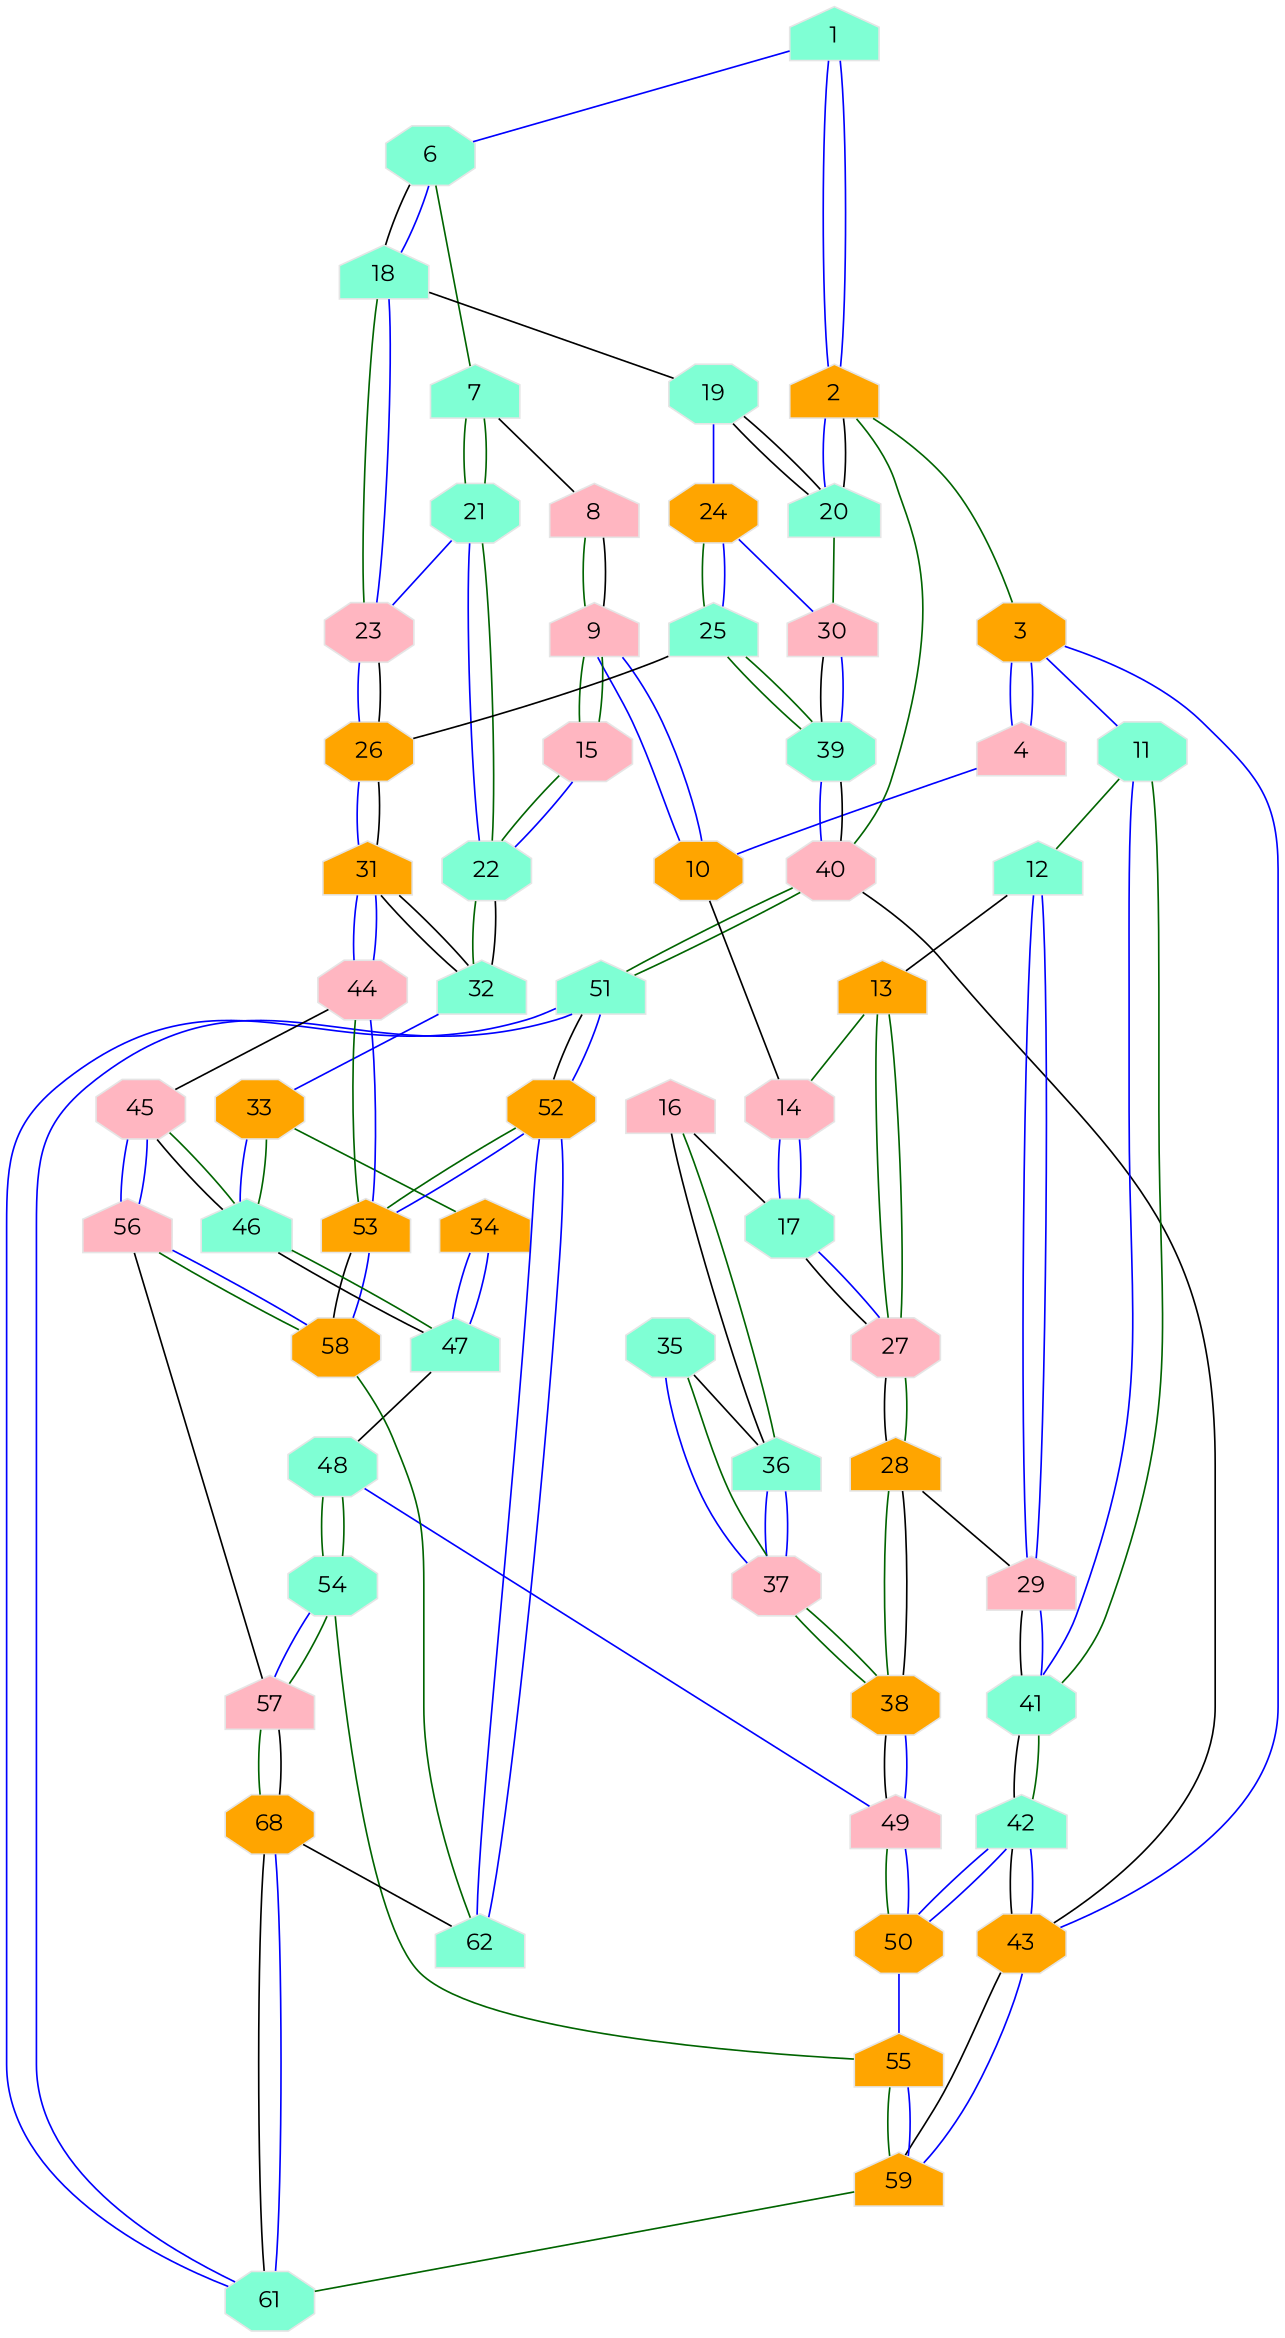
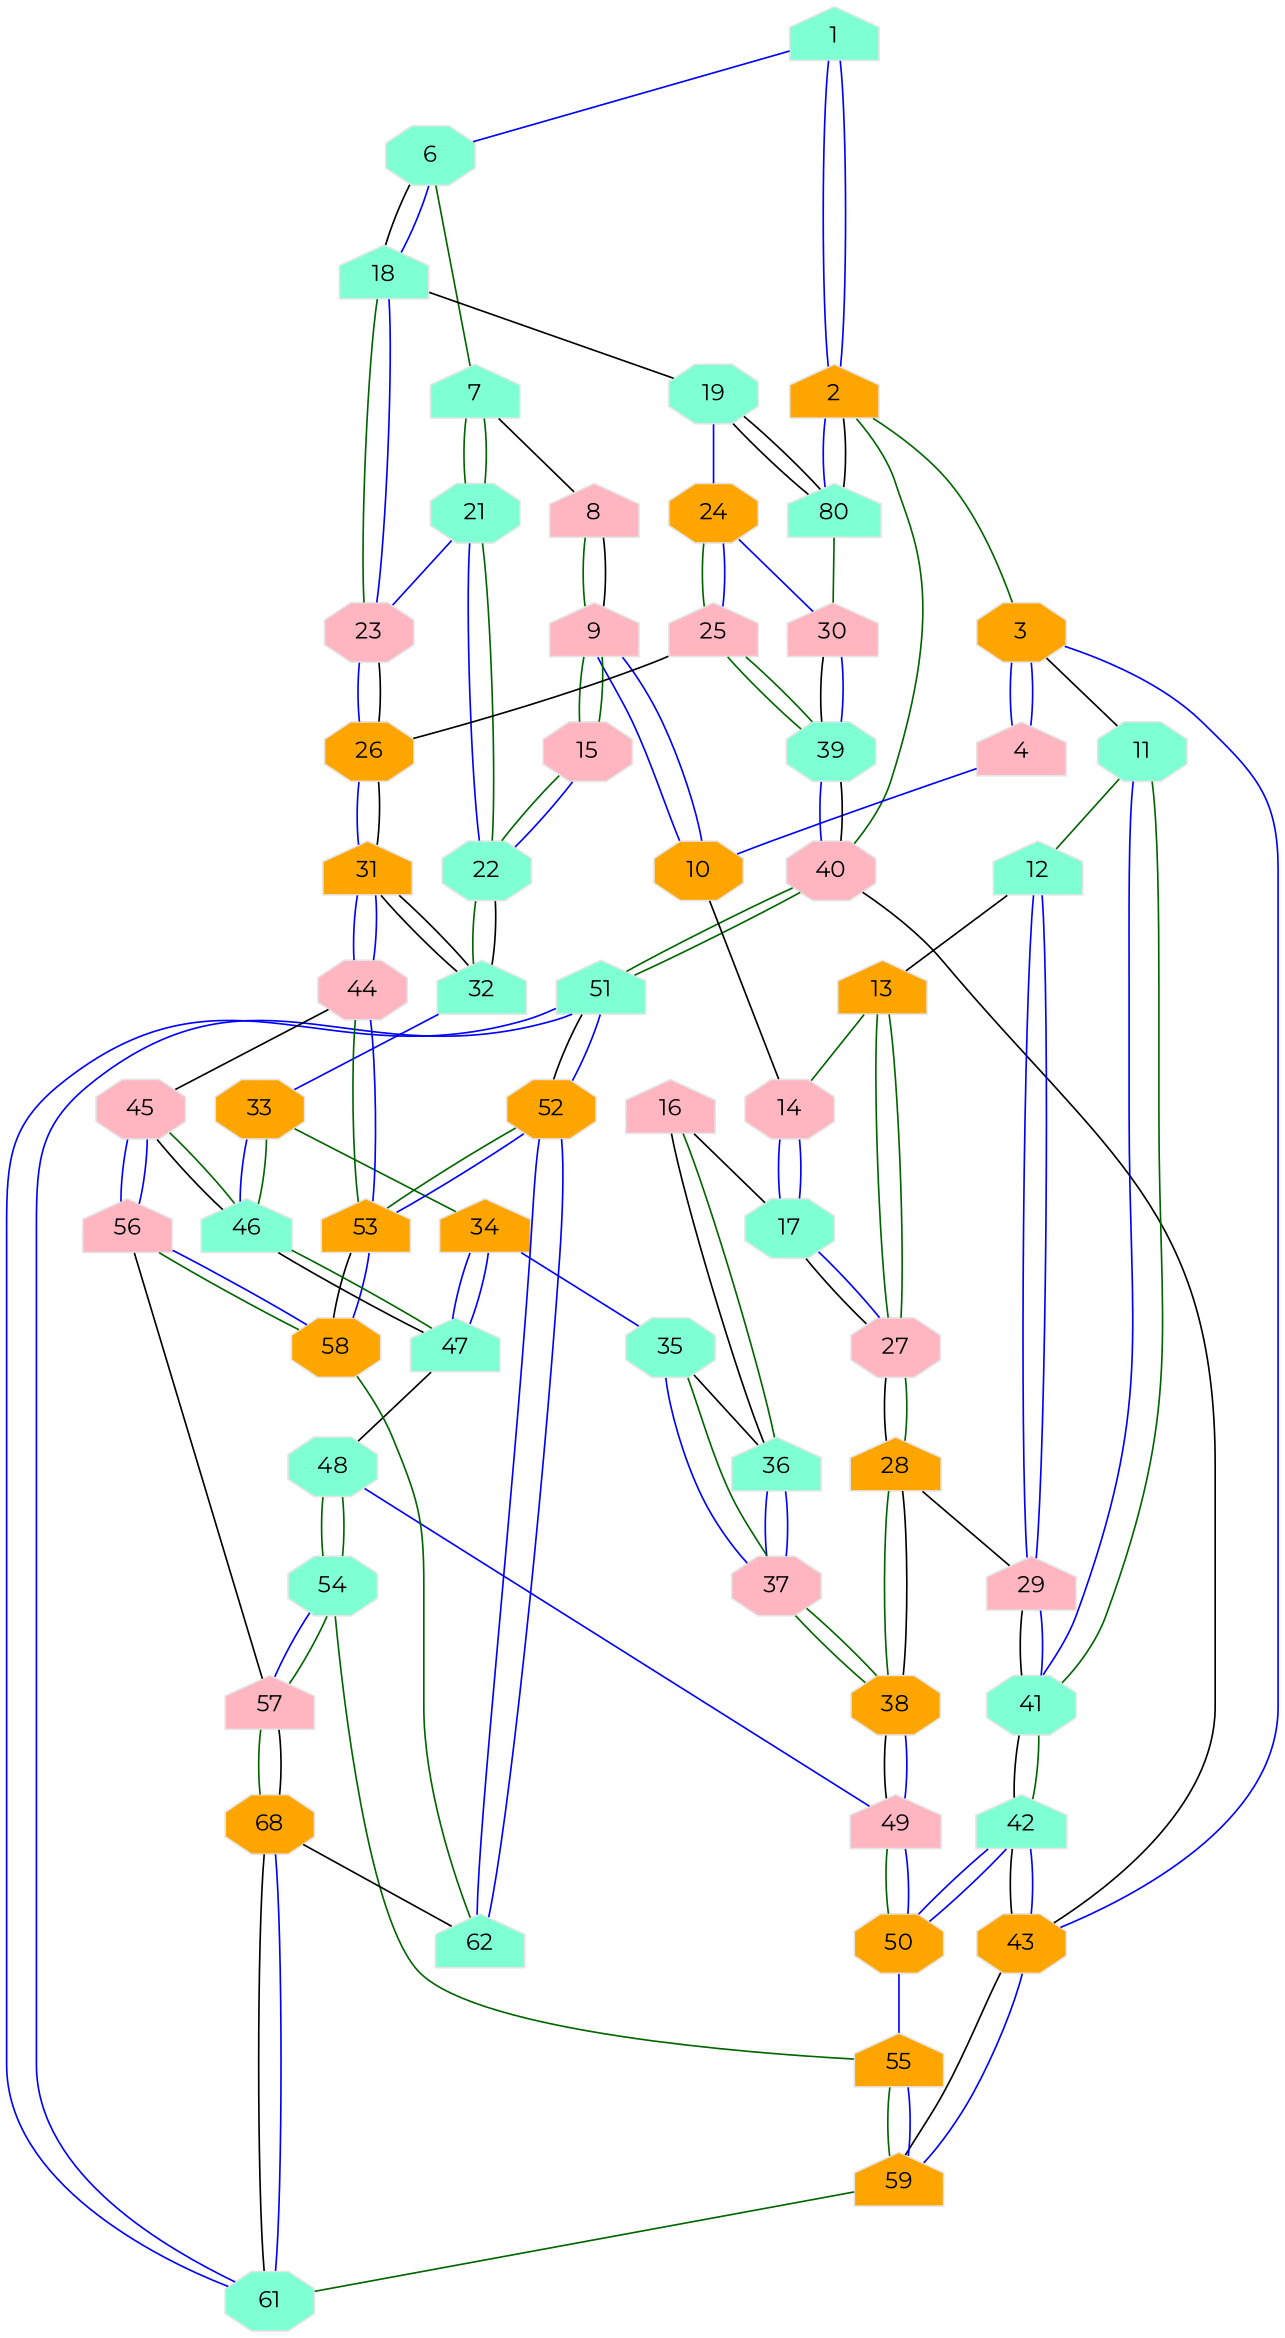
node "20": label "20" -> "80"
node "25": fillcolor aquamarine -> lightpink
edge "3" -- "11": color blue -> black
edge "34" -- "35": added
